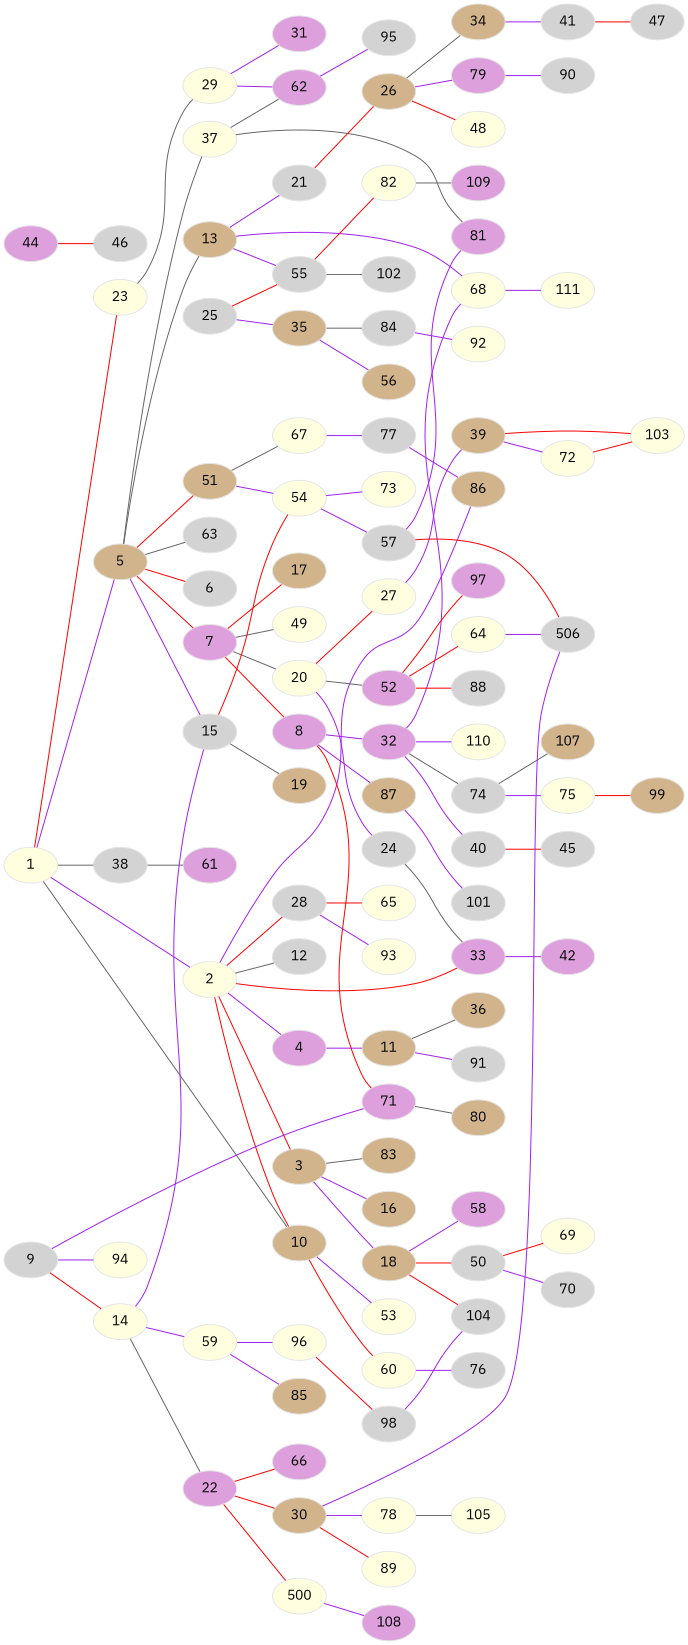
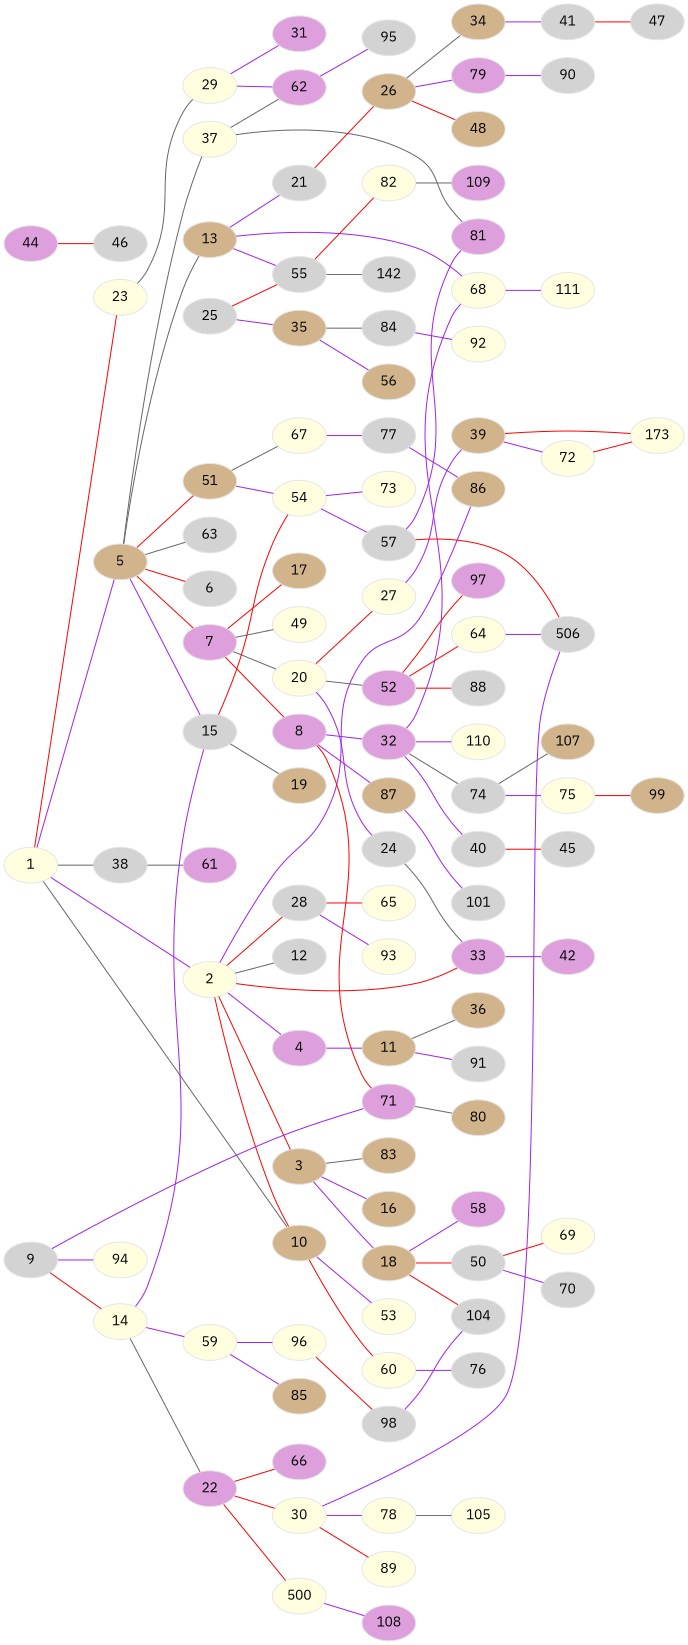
node "48": fillcolor lightyellow -> tan
node "102": label "102" -> "142"
node "103": label "103" -> "173"
node "30": fillcolor tan -> lightyellow
